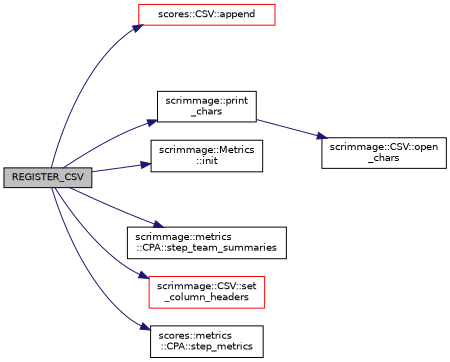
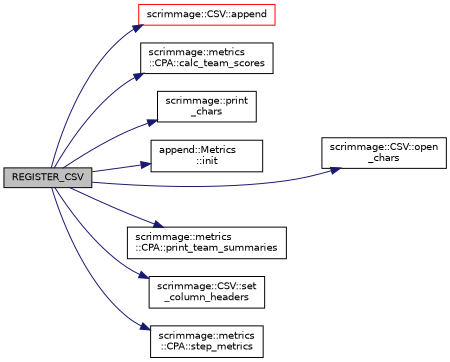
node "scores::CSV::append": label "scores::CSV::append" -> "scrimmage::CSV::append"
node "scrimmage::metrics ::CPA::calc_team_scores": added
edge "scrimmage::print _chars" -> "scrimmage::CSV::open _chars": now "REGISTER_CSV" -> "scrimmage::CSV::open _chars"
node "scrimmage::Metrics ::init": label "scrimmage::Metrics ::init" -> "append::Metrics ::init"
node "scrimmage::metrics ::CPA::step_team_summaries": label "scrimmage::metrics ::CPA::step_team_summaries" -> "scrimmage::metrics ::CPA::print_team_summaries"
node "scrimmage::CSV::set _column_headers": color red -> black
node "scores::metrics ::CPA::step_metrics": label "scores::metrics ::CPA::step_metrics" -> "scrimmage::metrics ::CPA::step_metrics"
